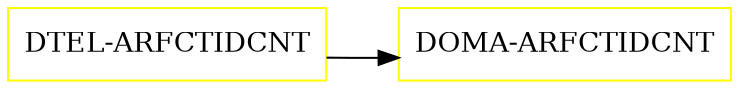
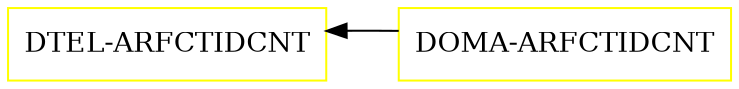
edge "DTEL-ARFCTIDCNT" -> "DOMA-ARFCTIDCNT": reversed
